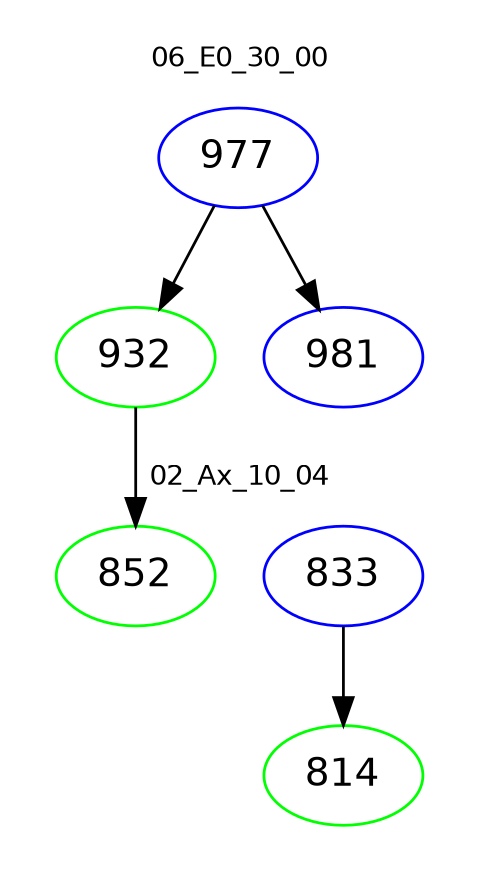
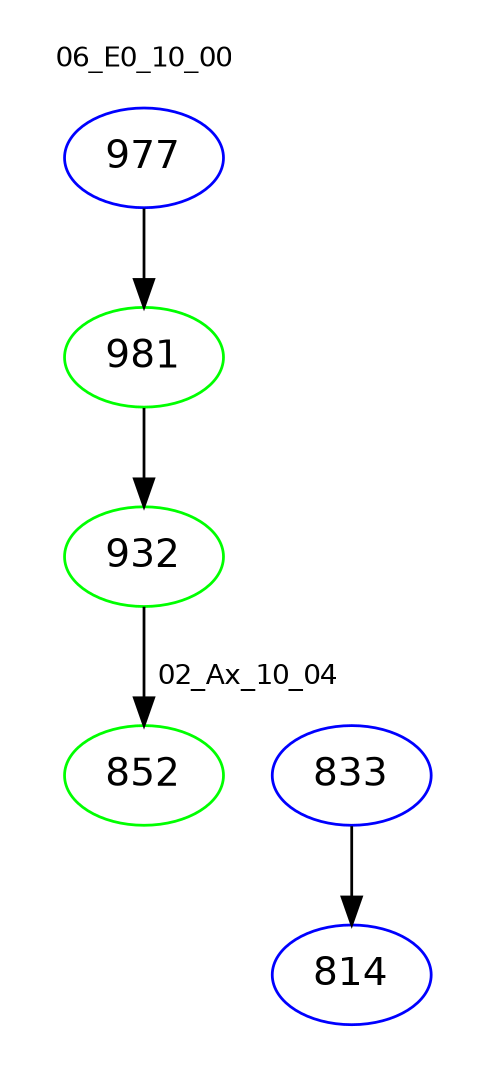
cluster "06_E0_30_00": label "06_E0_30_00" -> "06_E0_10_00"
edge "977" -> "932": now "981" -> "932"
node "981": color blue -> green
node "814": color green -> blue
